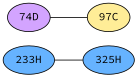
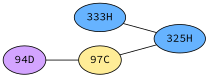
node "74D": label "74D" -> "94D"
edge "325H" -- "97C": added
node "233H": label "233H" -> "333H"
